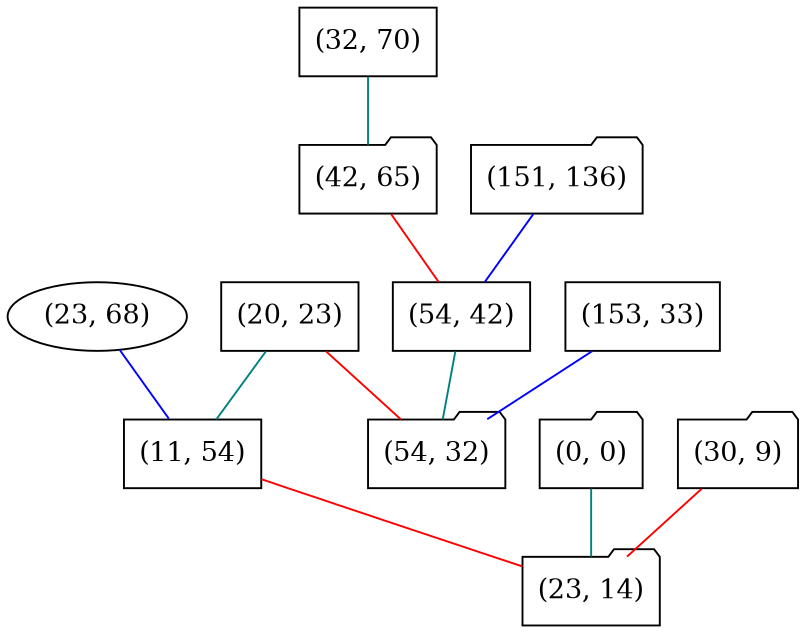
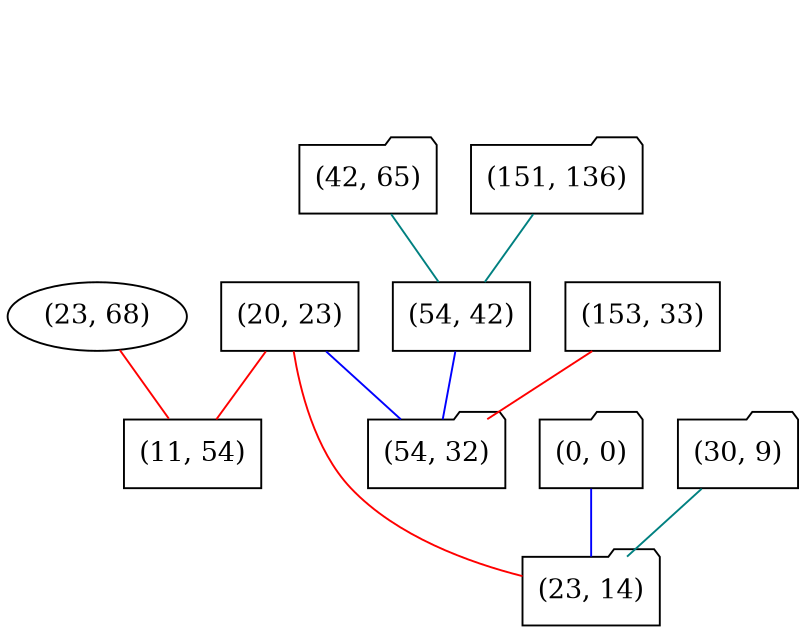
node "(32, 70)": removed
edge "(42, 65)" -- "(54, 42)": color red -> teal
edge "(151, 136)" -- "(54, 42)": color blue -> teal
edge "(23, 68)" -- "(11, 54)": color blue -> red
edge "(20, 23)" -- "(11, 54)": color teal -> red
edge "(20, 23)" -- "(54, 32)": color red -> blue
edge "(54, 42)" -- "(54, 32)": color teal -> blue
edge "(153, 33)" -- "(54, 32)": color blue -> red
edge "(11, 54)" -- "(23, 14)": now "(20, 23)" -- "(23, 14)"
edge "(0, 0)" -- "(23, 14)": color teal -> blue
edge "(30, 9)" -- "(23, 14)": color red -> teal
